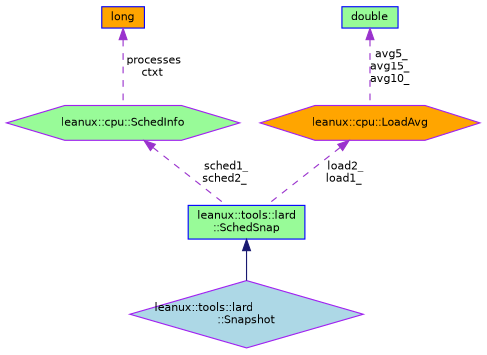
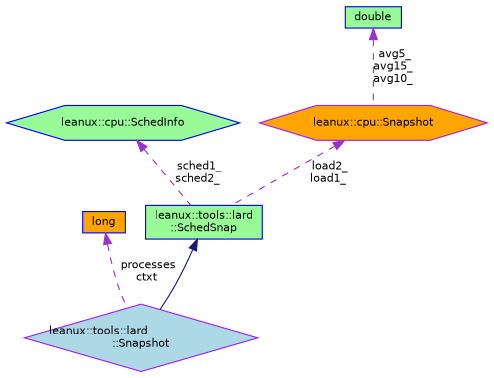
edge "leanux::cpu::SchedInfo" -> "long": now "leanux::tools::lard ::Snapshot" -> "long"
node "leanux::cpu::SchedInfo": color purple -> blue
node "leanux::cpu::LoadAvg": label "leanux::cpu::LoadAvg" -> "leanux::cpu::Snapshot"
